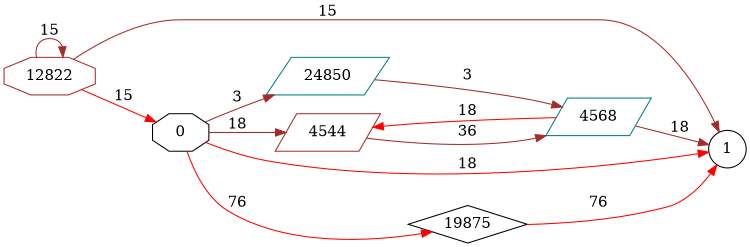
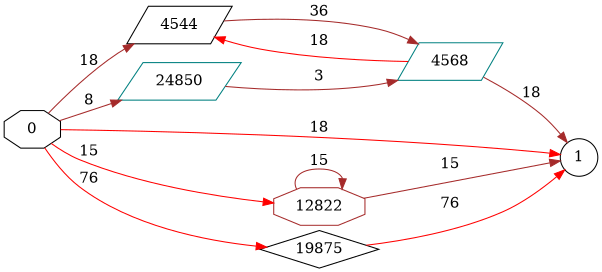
edge "0" -> "24850": label "3" -> "8"
edge "12822" -> "0": reversed
node "4544": color brown -> black
